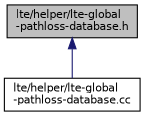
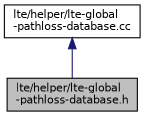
edge "lte/helper/lte-global -pathloss-database.cc" -> "lte/helper/lte-global -pathloss-database.h": reversed
